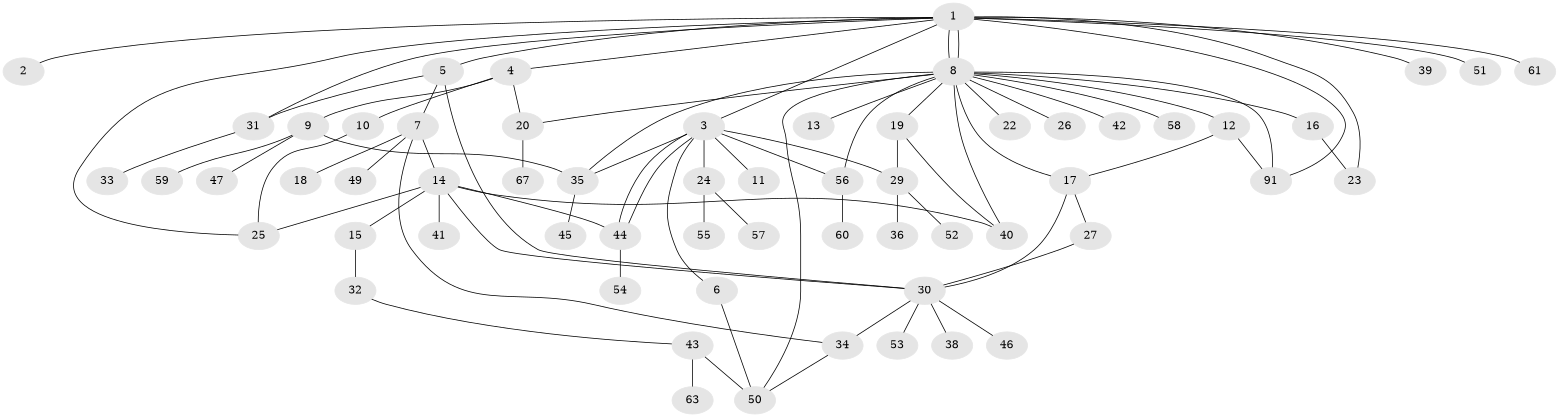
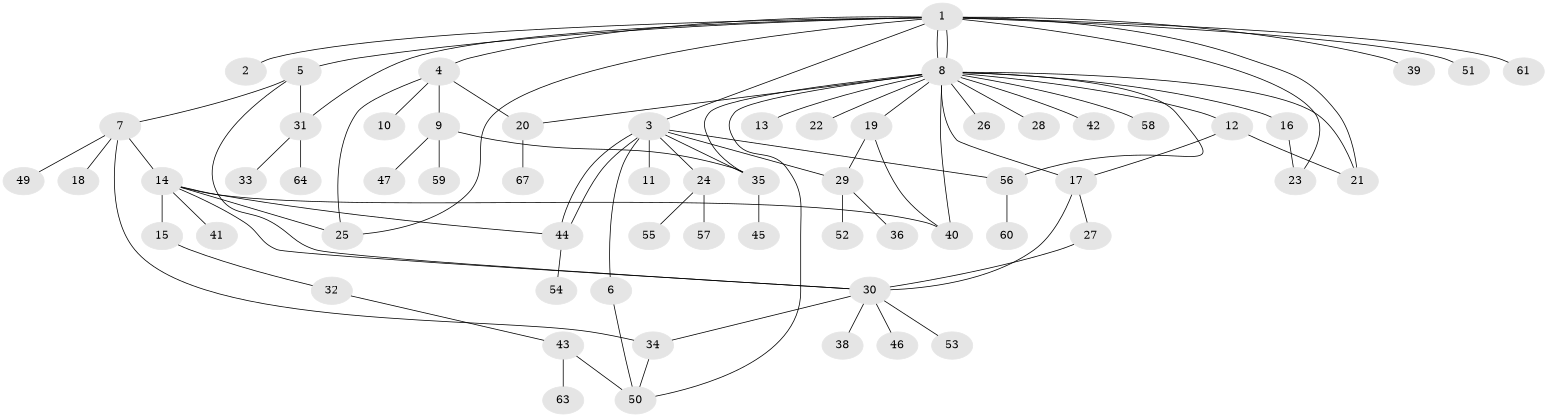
node "28": added
edge "10" -- "25": now "4" -- "25"
node "64": added
node "91": label "91" -> "21"
